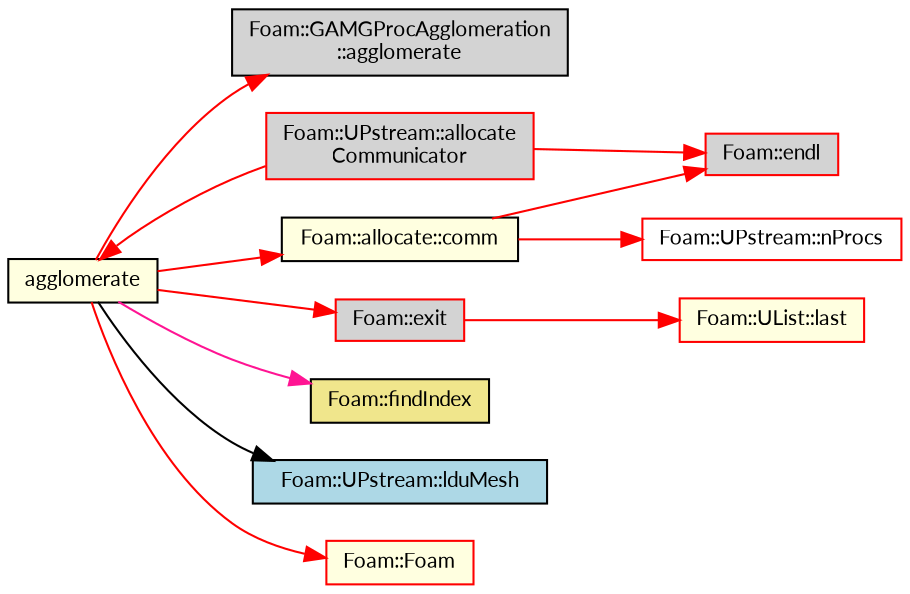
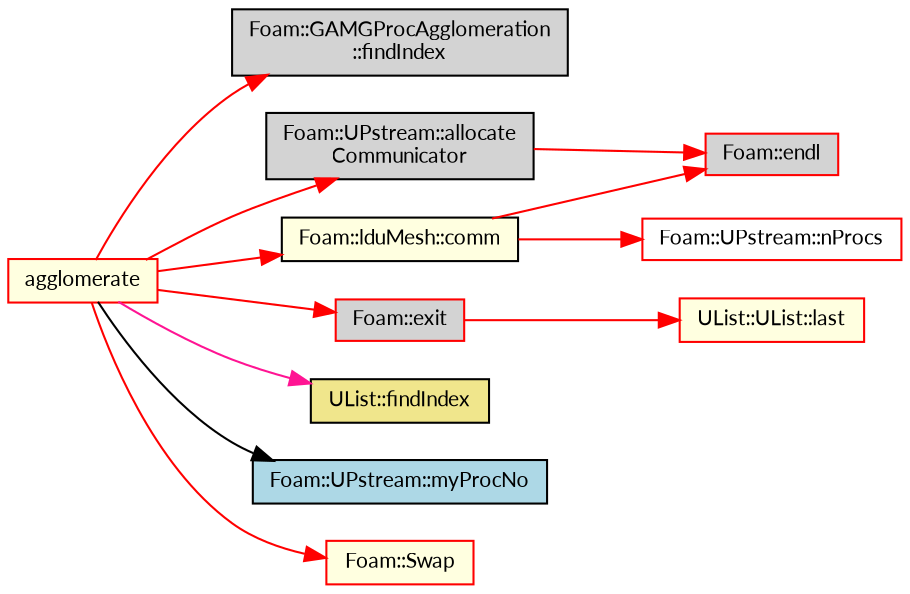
node "Foam::GAMGProcAgglomeration ::agglomerate": label "Foam::GAMGProcAgglomeration ::agglomerate" -> "Foam::GAMGProcAgglomeration ::findIndex"
node "Foam::UPstream::allocate Communicator": color red -> black
edge "Foam::UPstream::allocate Communicator" -> "agglomerate": reversed
node "Foam::allocate::comm": label "Foam::allocate::comm" -> "Foam::lduMesh::comm"
node "agglomerate": color black -> red
node "Foam::UList::last": label "Foam::UList::last" -> "UList::UList::last"
node "Foam::findIndex": label "Foam::findIndex" -> "UList::findIndex"
node "Foam::UPstream::lduMesh": label "Foam::UPstream::lduMesh" -> "Foam::UPstream::myProcNo"
node "Foam::Foam": label "Foam::Foam" -> "Foam::Swap"
